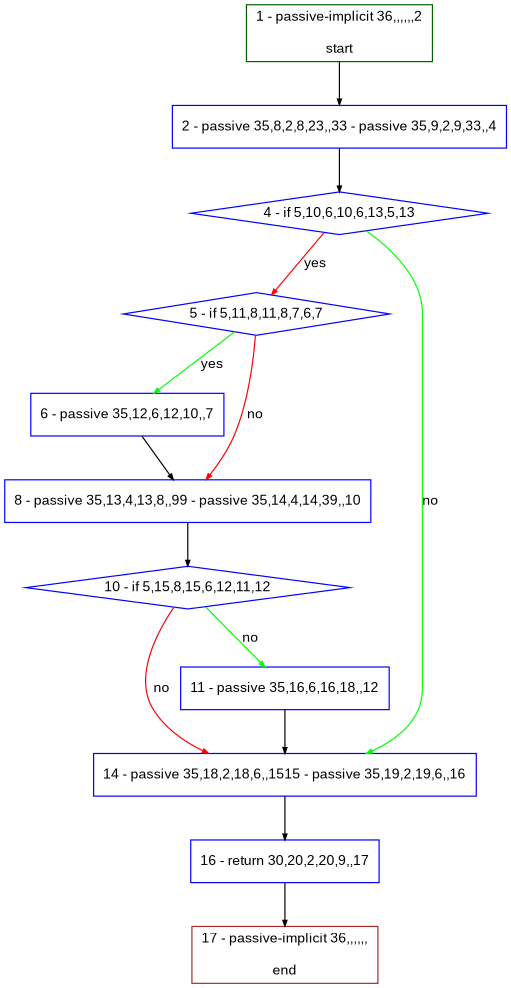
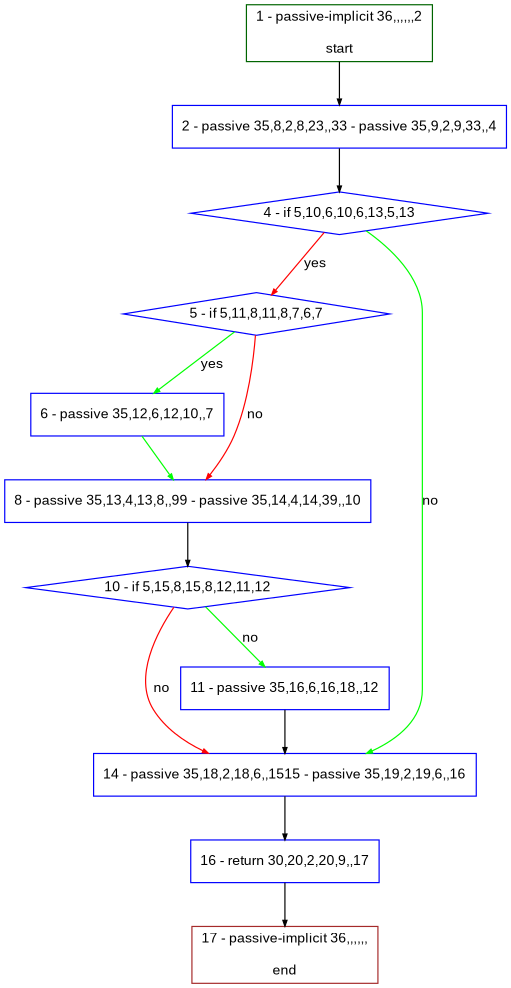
edge "6 - passive 35,12,6,12,10,,7" -> "8 - passive 35,13,4,13,8,,99 - passive 35,14,4,14,39,,10": color #000000 -> #00ff00
node "10 - if 5,15,8,15,6,12,11,12": label "10 - if 5,15,8,15,6,12,11,12" -> "10 - if 5,15,8,15,8,12,11,12"
